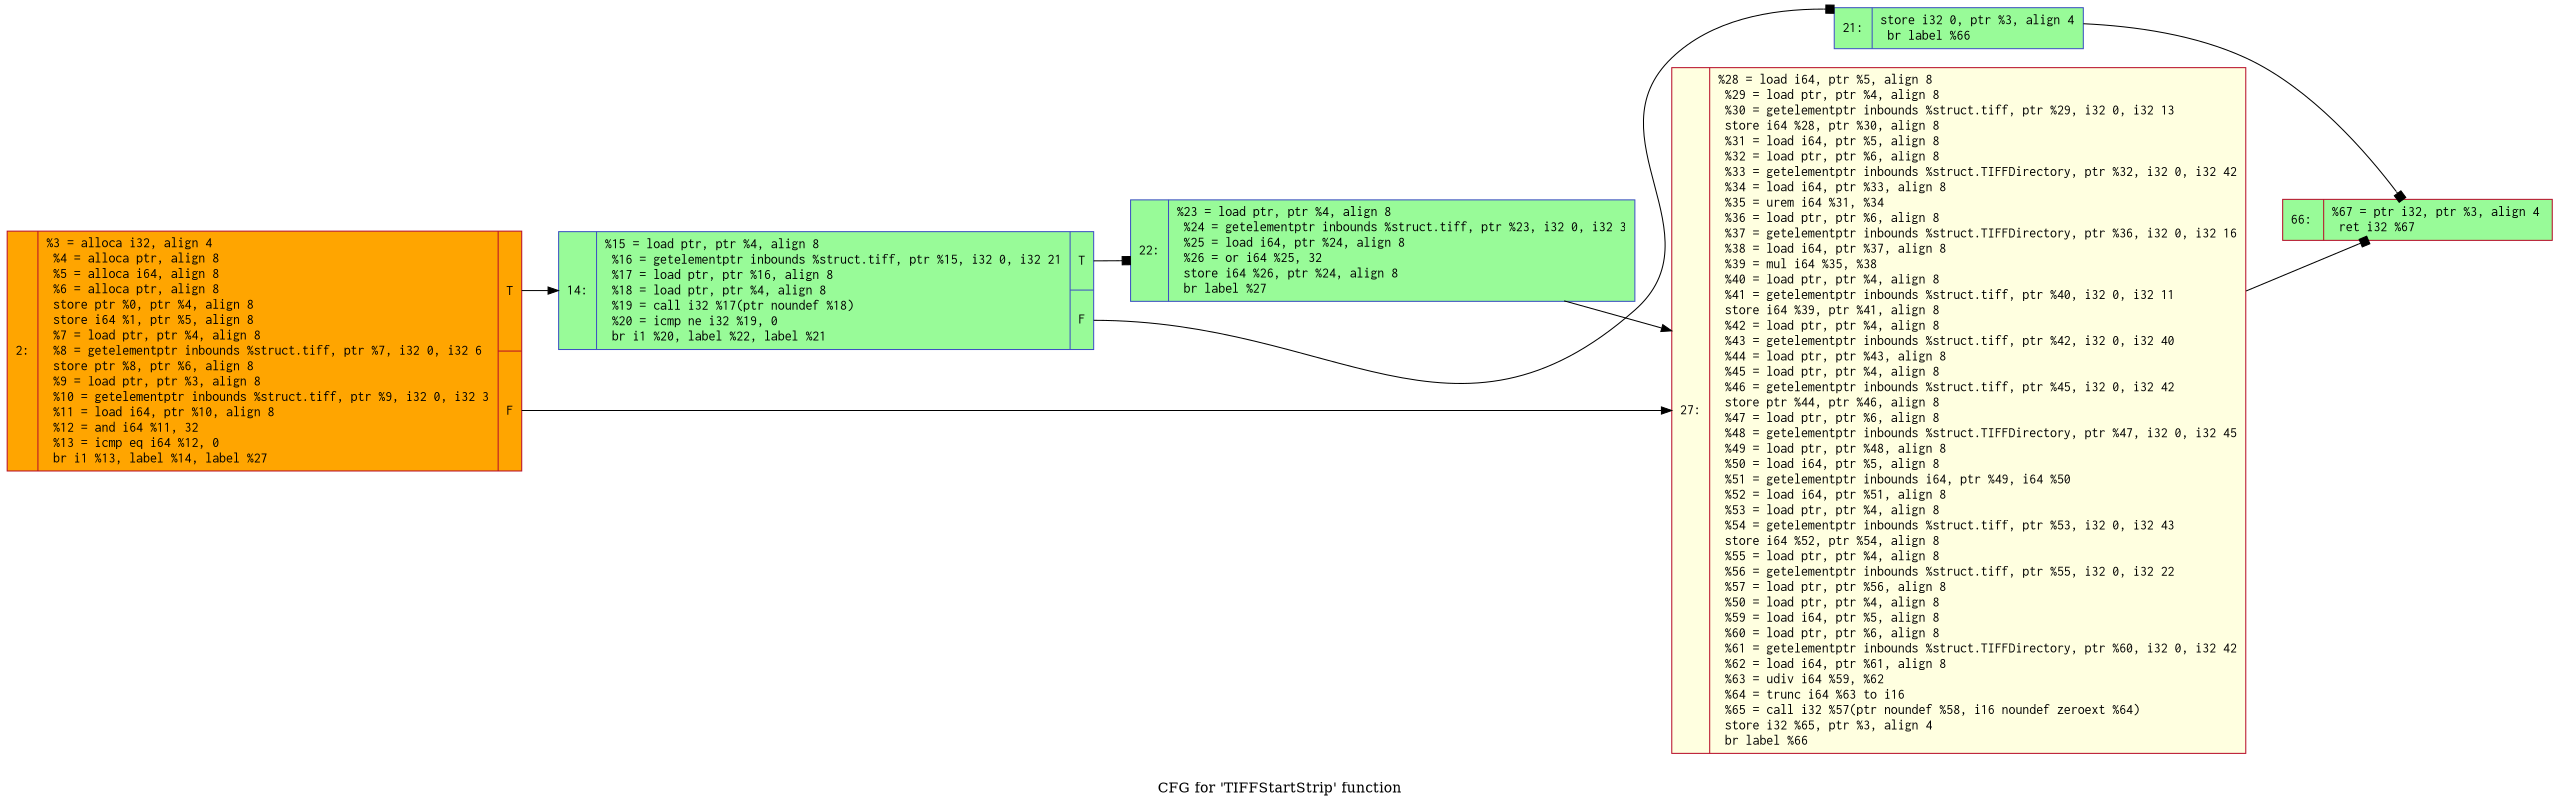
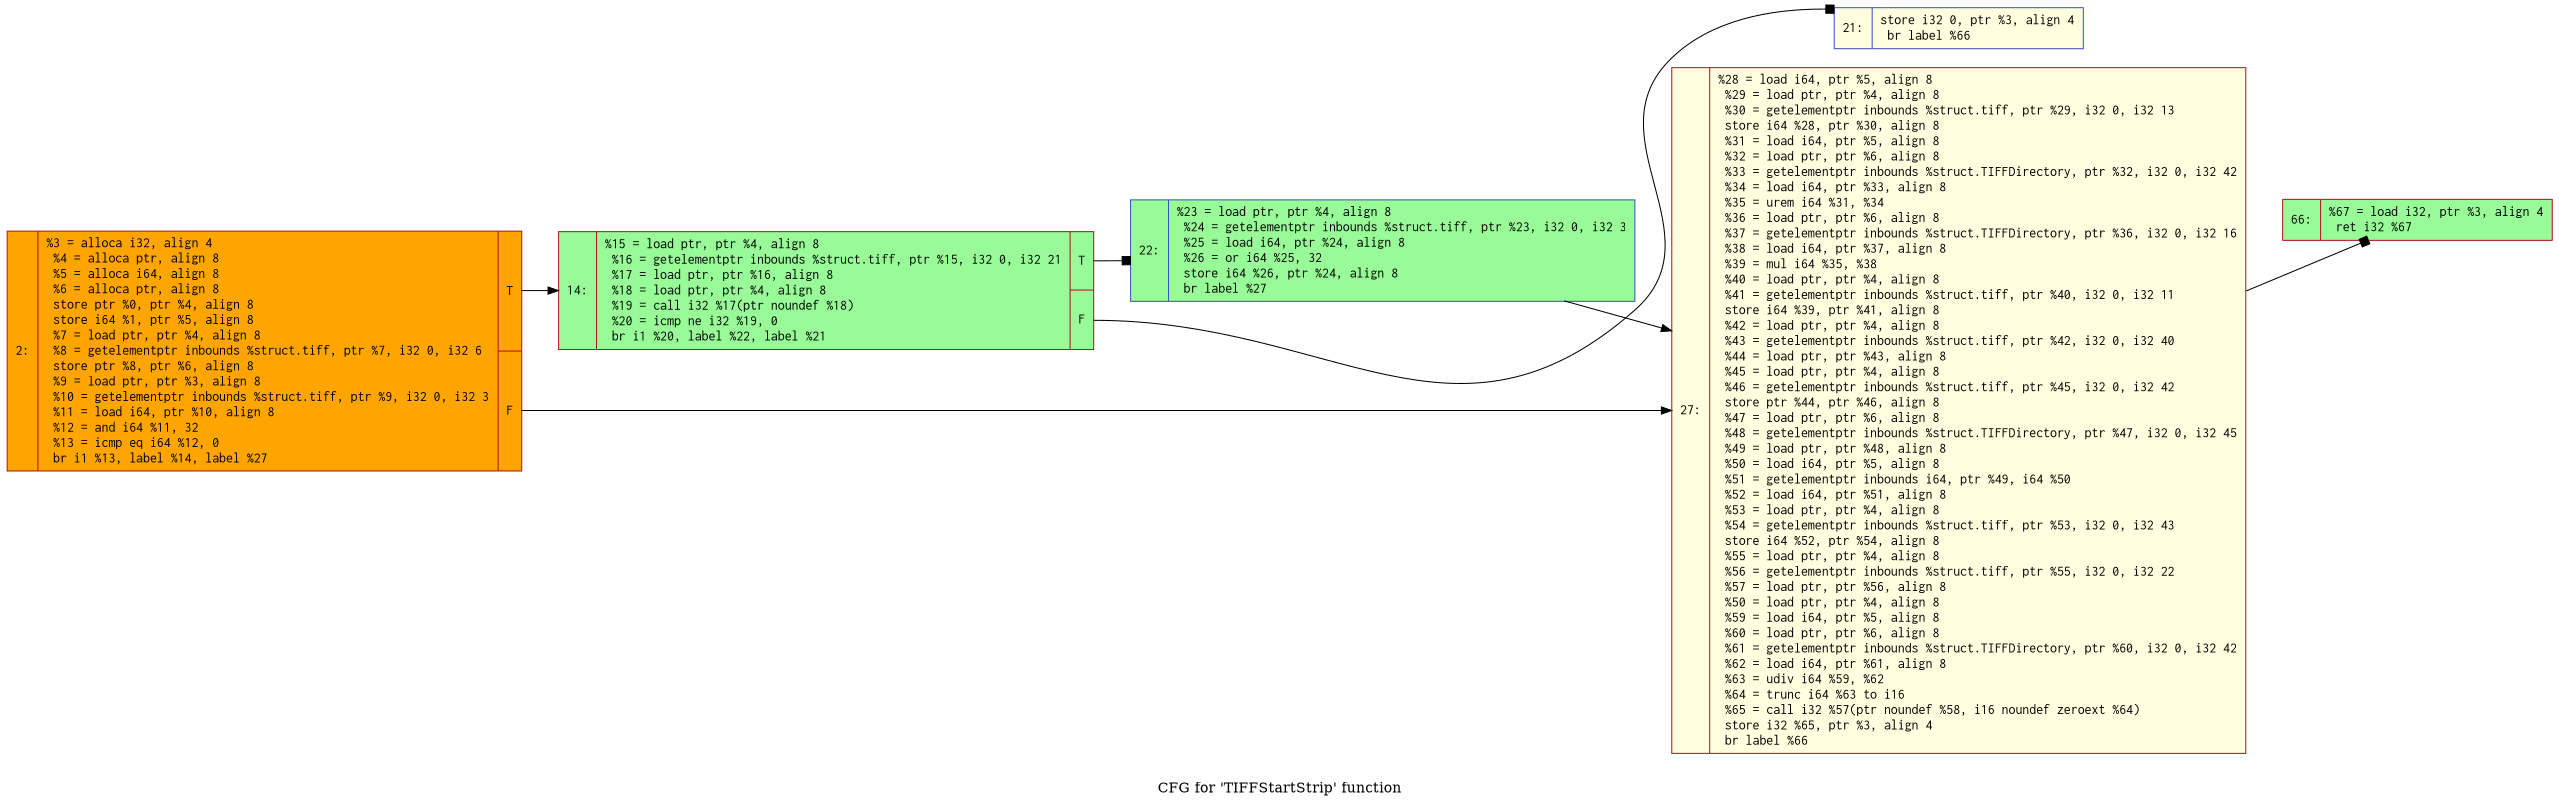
node "21:": fillcolor palegreen -> lightyellow
edge "21:" -> "66:": removed
node "66:": text "%67 = ptr i32, ptr %3, align 4" -> "%67 = load i32, ptr %3, align 4"
node "14:": color #3d50c3ff -> #b70d28ff
